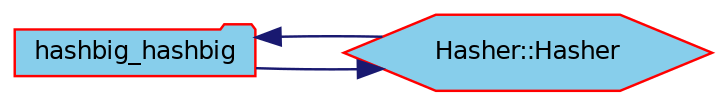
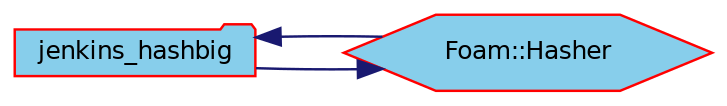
node "hashbig_hashbig": label "hashbig_hashbig" -> "jenkins_hashbig"
node "Hasher::Hasher": label "Hasher::Hasher" -> "Foam::Hasher"
